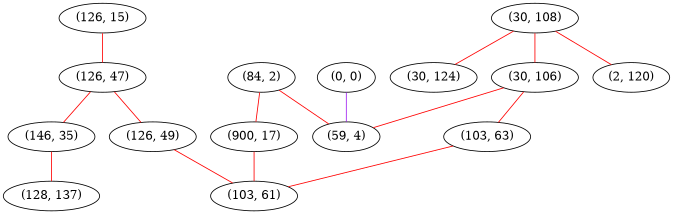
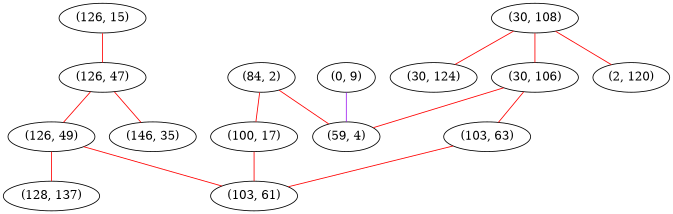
node "(0, 0)": label "(0, 0)" -> "(0, 9)"
node "(900, 17)": label "(900, 17)" -> "(100, 17)"
edge "(146, 35)" -- "(128, 137)": now "(126, 49)" -- "(128, 137)"
